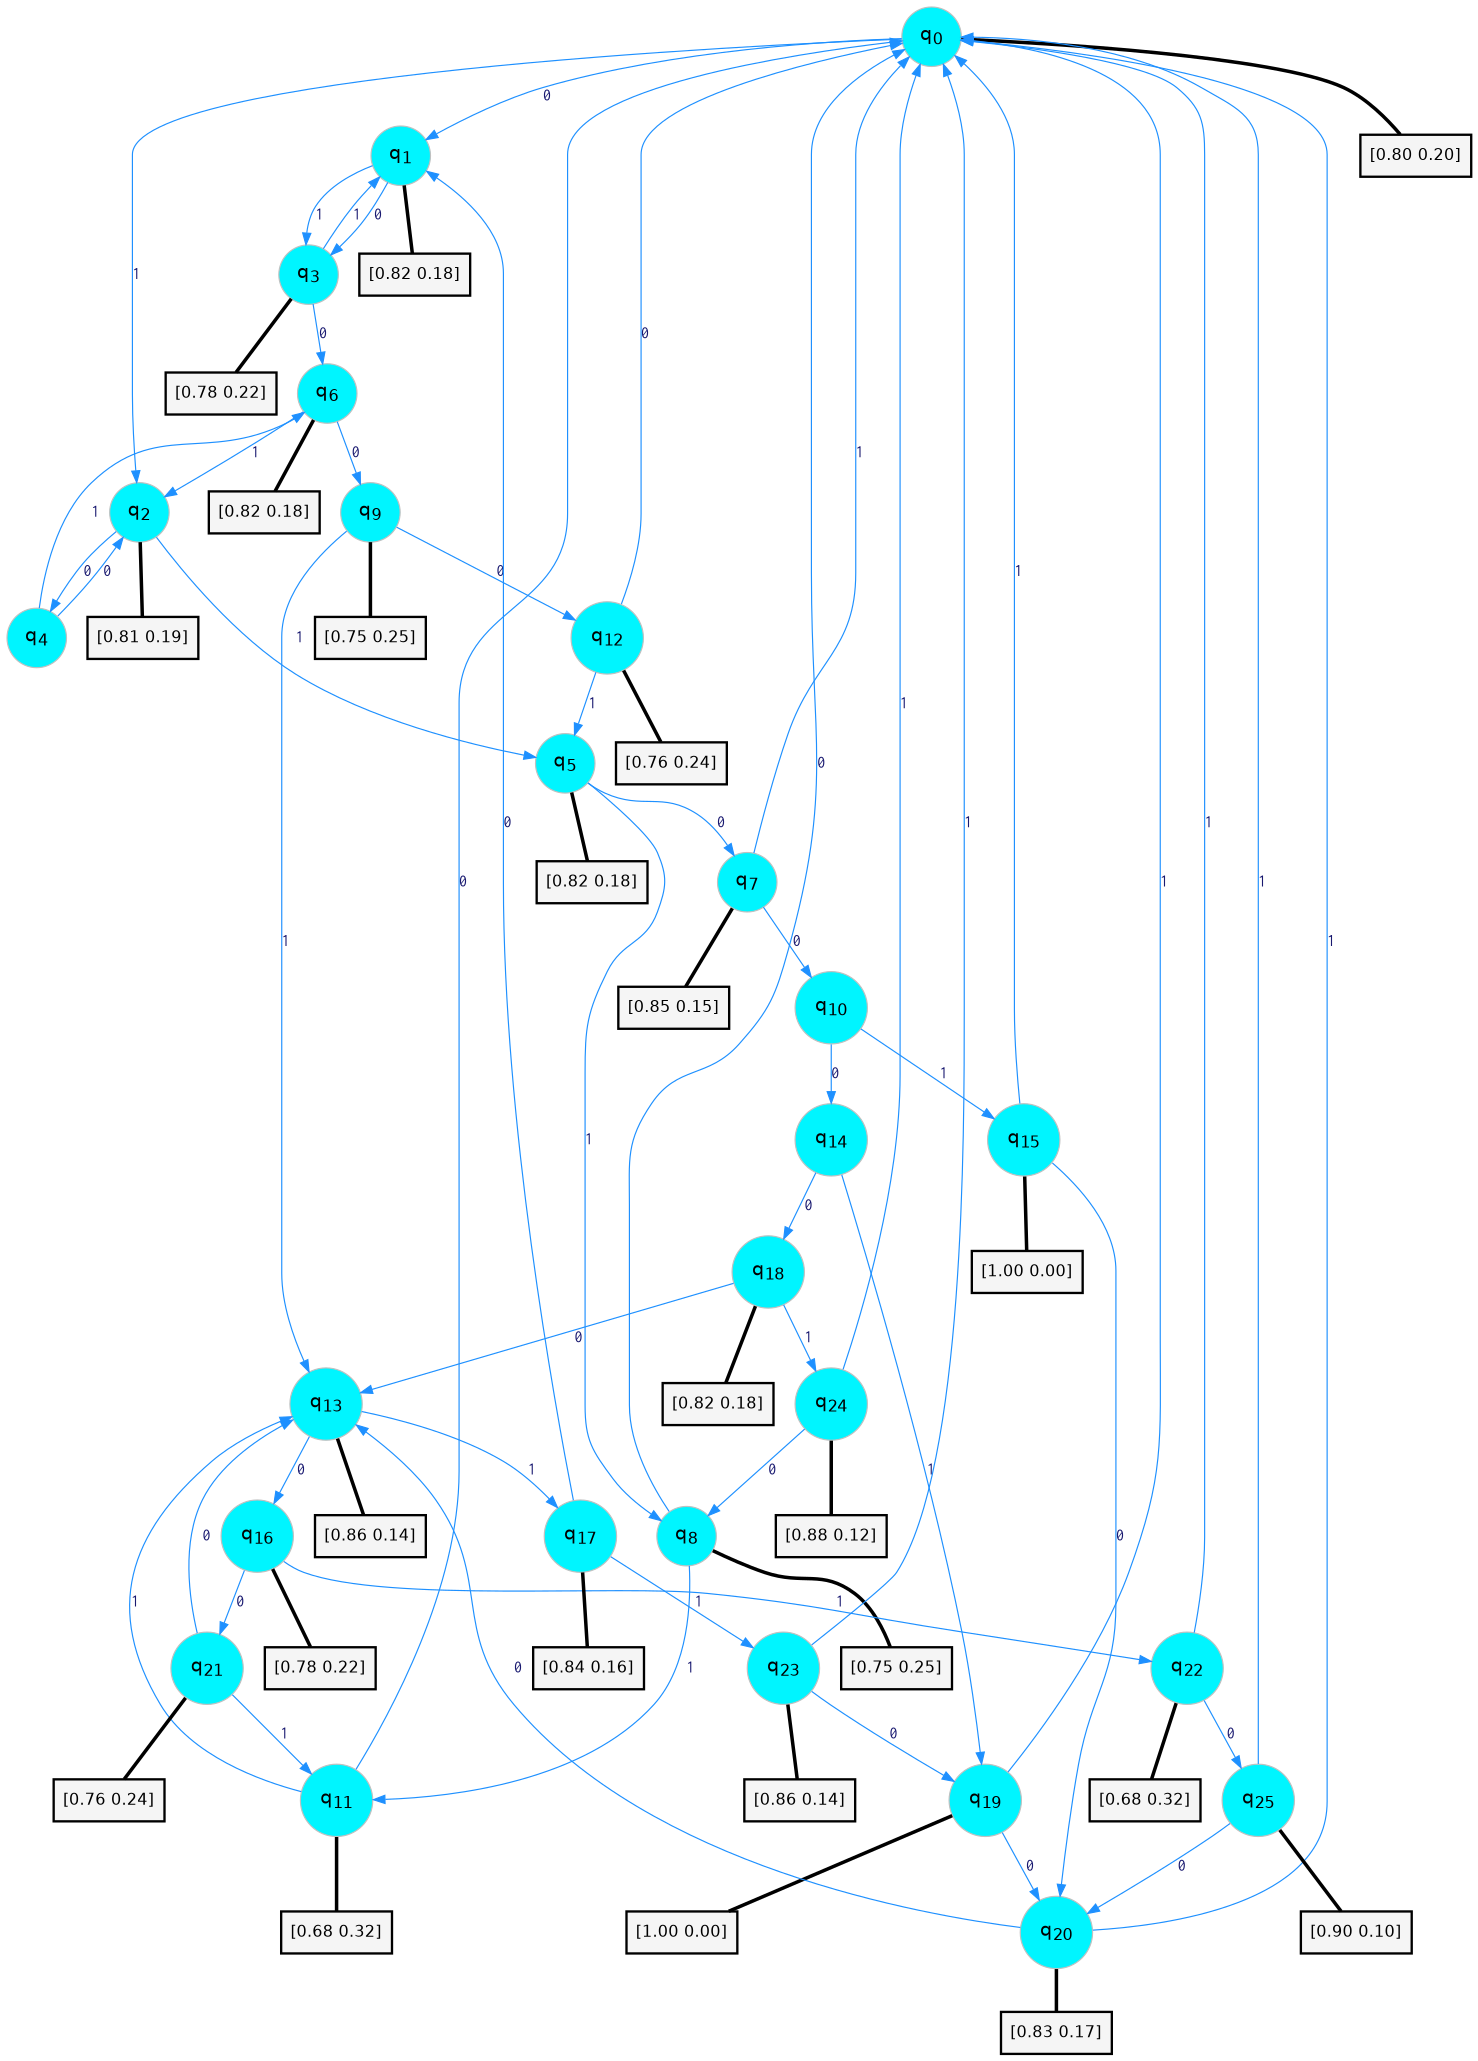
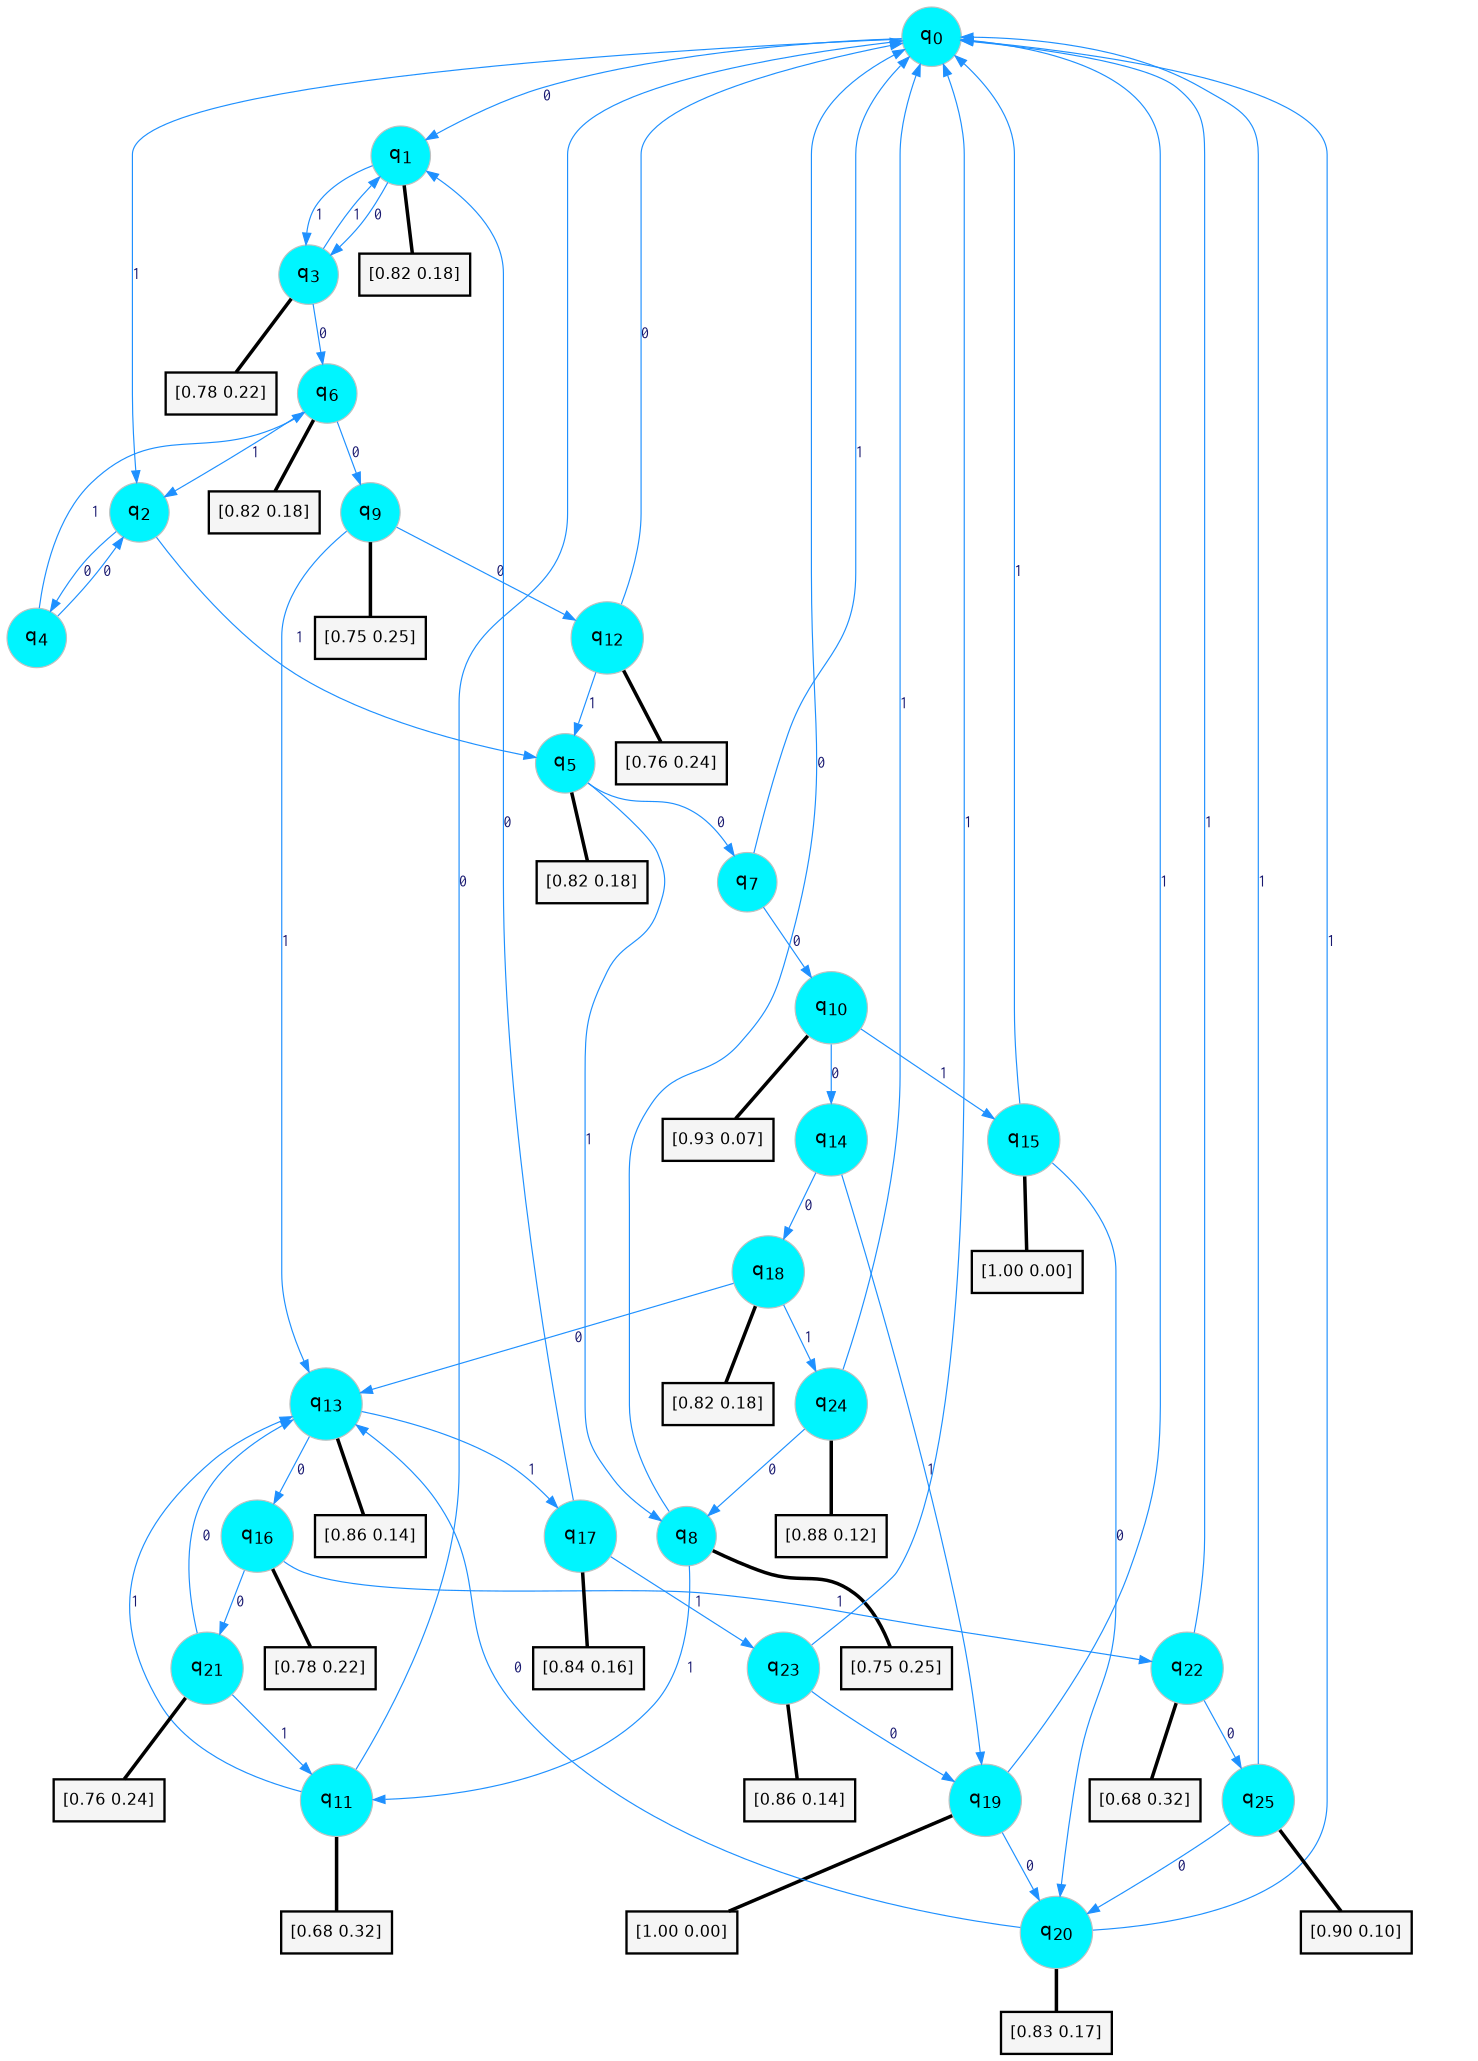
node "[0.80 0.20]": removed
node "[0.81 0.19]": removed
node "[0.85 0.15]": removed
node "[0.93 0.07]": added
